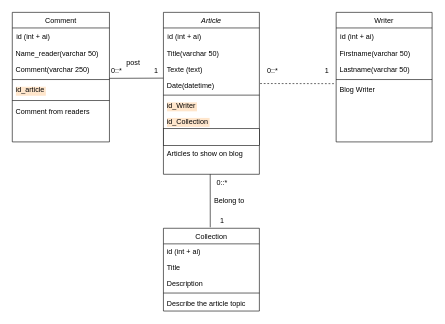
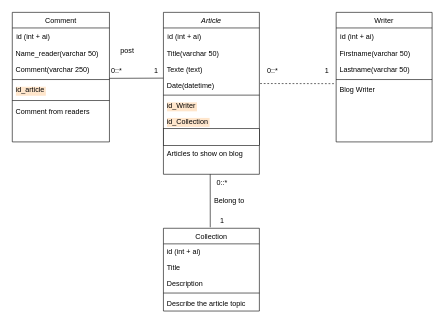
node "post": moved (134, 63) -> (128, 51)
